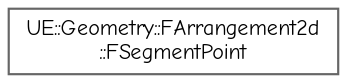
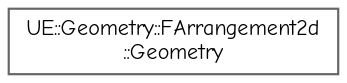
node "UE::Geometry::FArrangement2d ::FSegmentPoint": label "UE::Geometry::FArrangement2d ::FSegmentPoint" -> "UE::Geometry::FArrangement2d ::Geometry"
